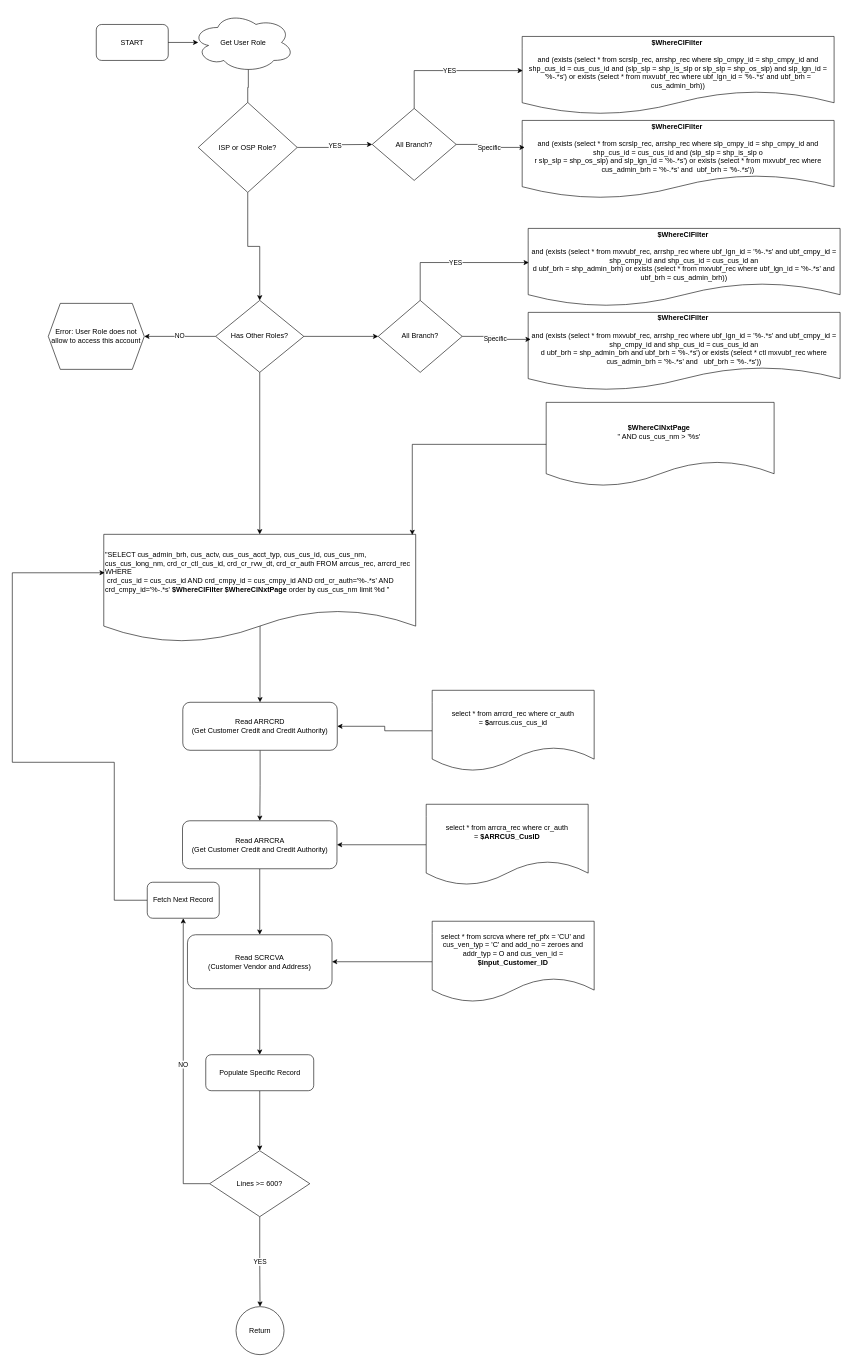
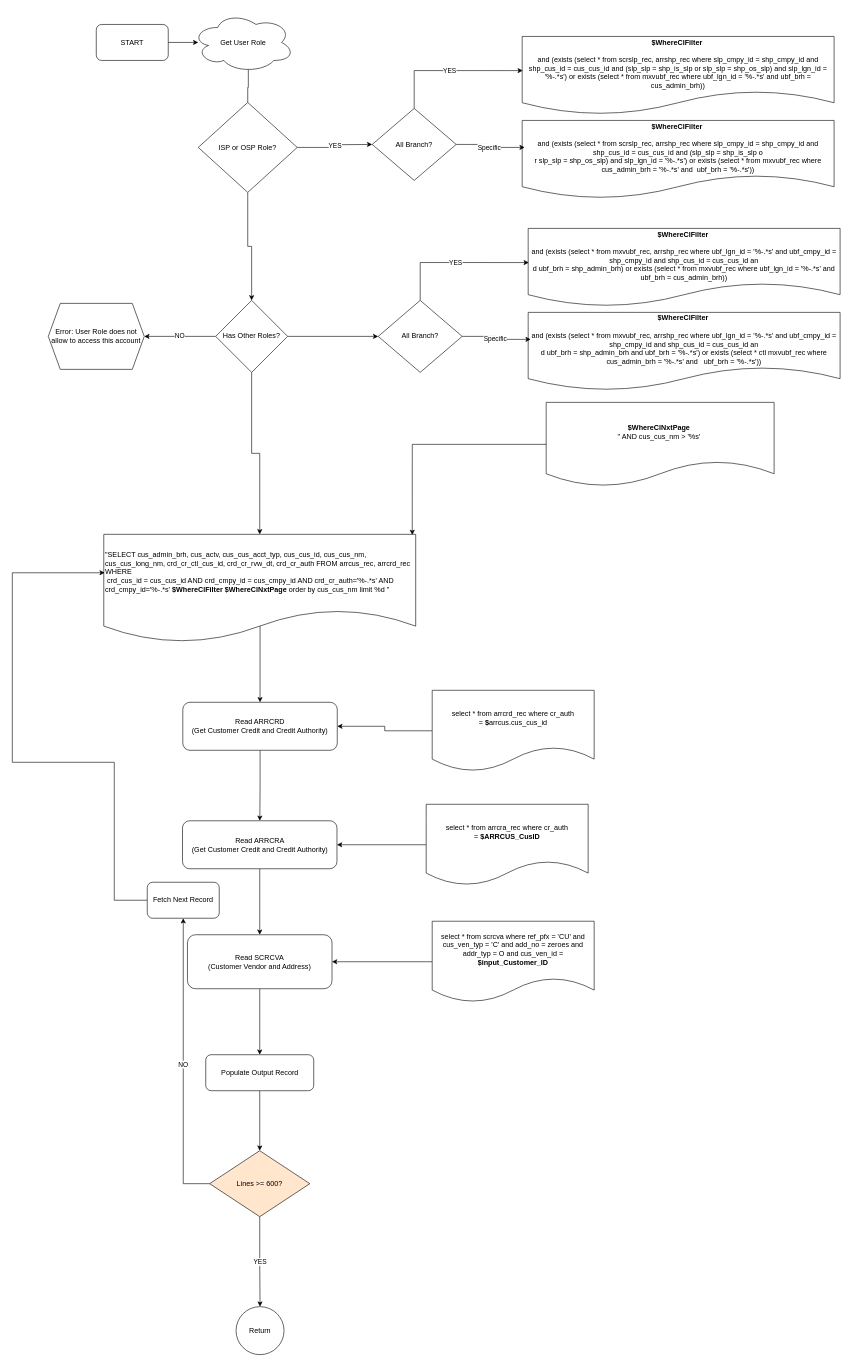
node "Has Other Roles?": size 88x72 -> 72x72
node "Populate Specific Record": label "Populate Specific Record" -> "Populate Output Record"
node "Lines >= 600?": fillcolor #ffffff -> #ffe6cc
